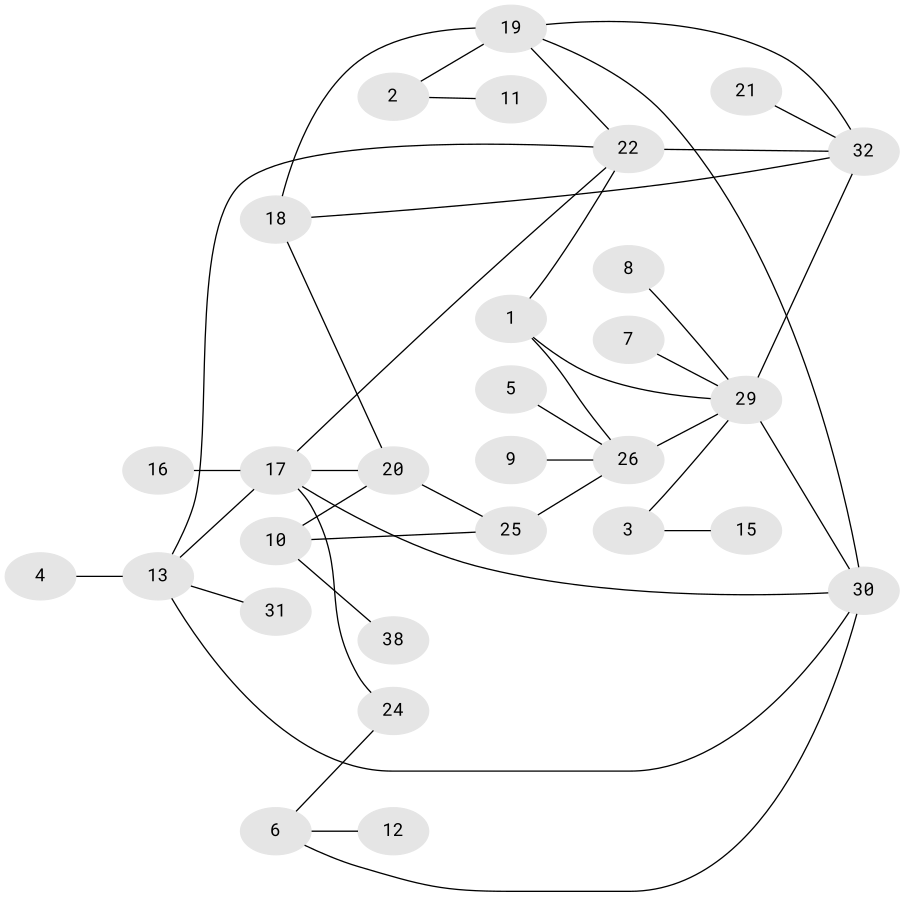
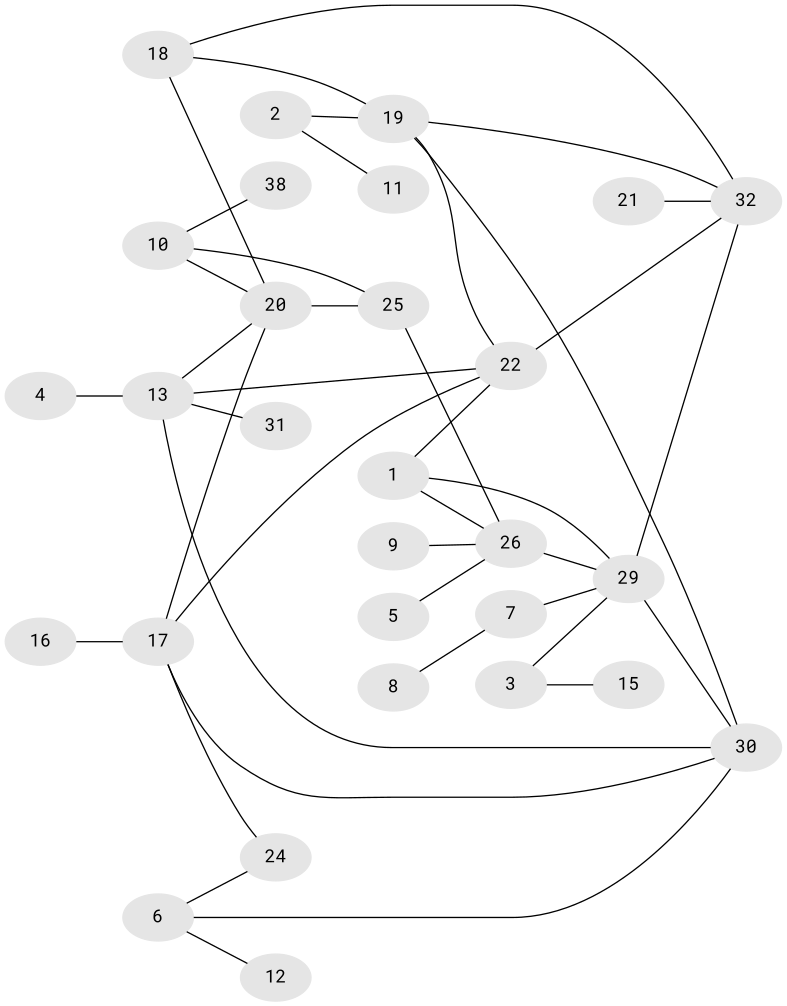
edge "8" -- "29": now "8" -- "7"
edge "17" -- "13": now "20" -- "13"
